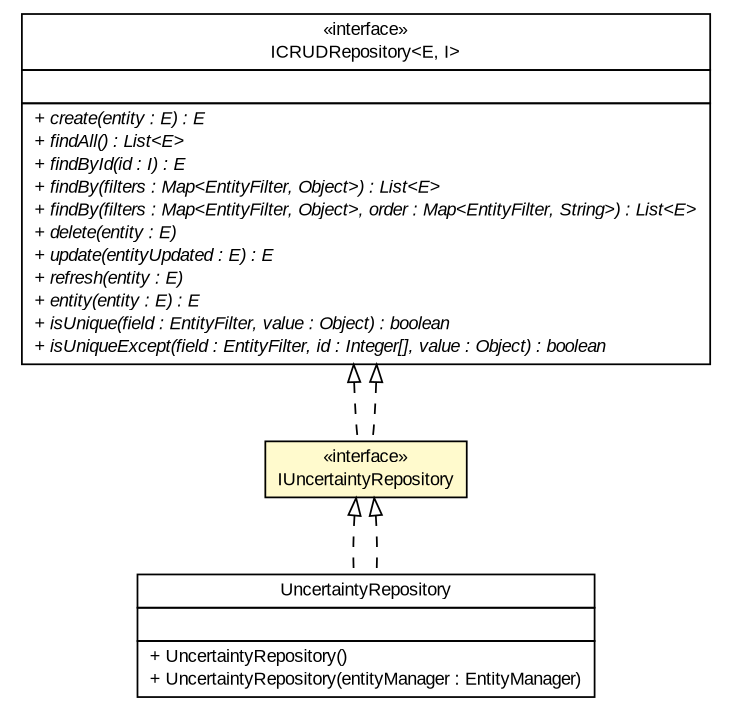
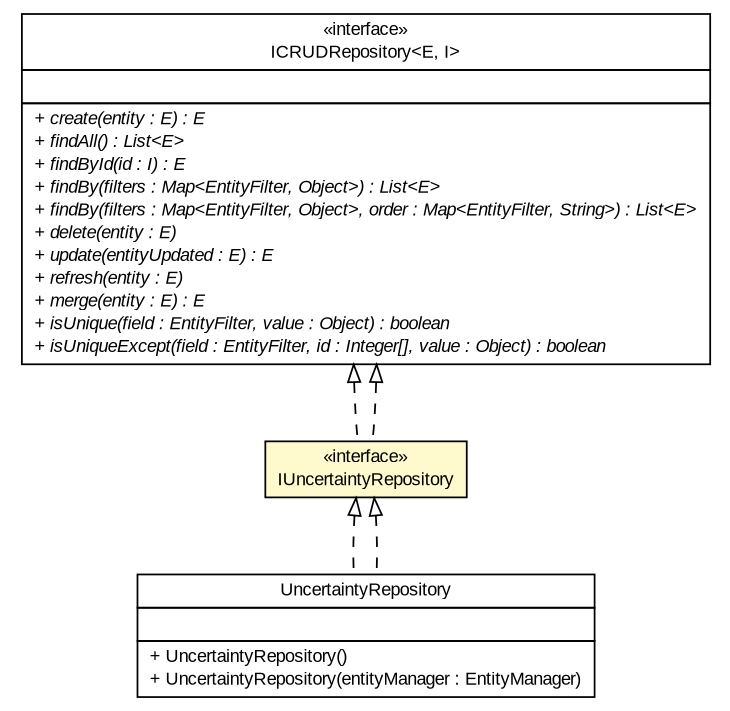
node "ICRUDRepository<E, I>": text "+ entity(entity : E) : E" -> "+ merge(entity : E) : E"
